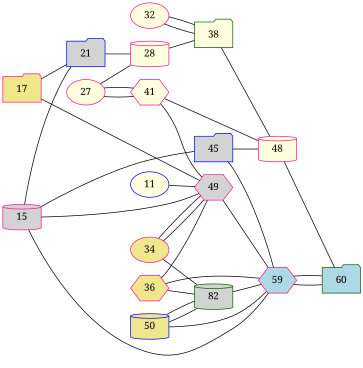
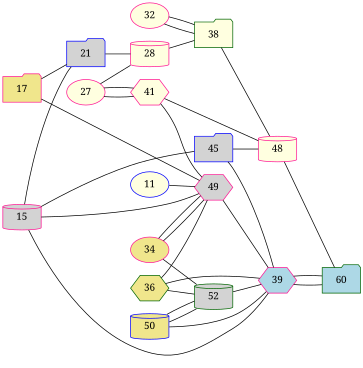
node "59": label "59" -> "39"
node "36": color deeppink -> darkgreen
node "82": label "82" -> "52"
